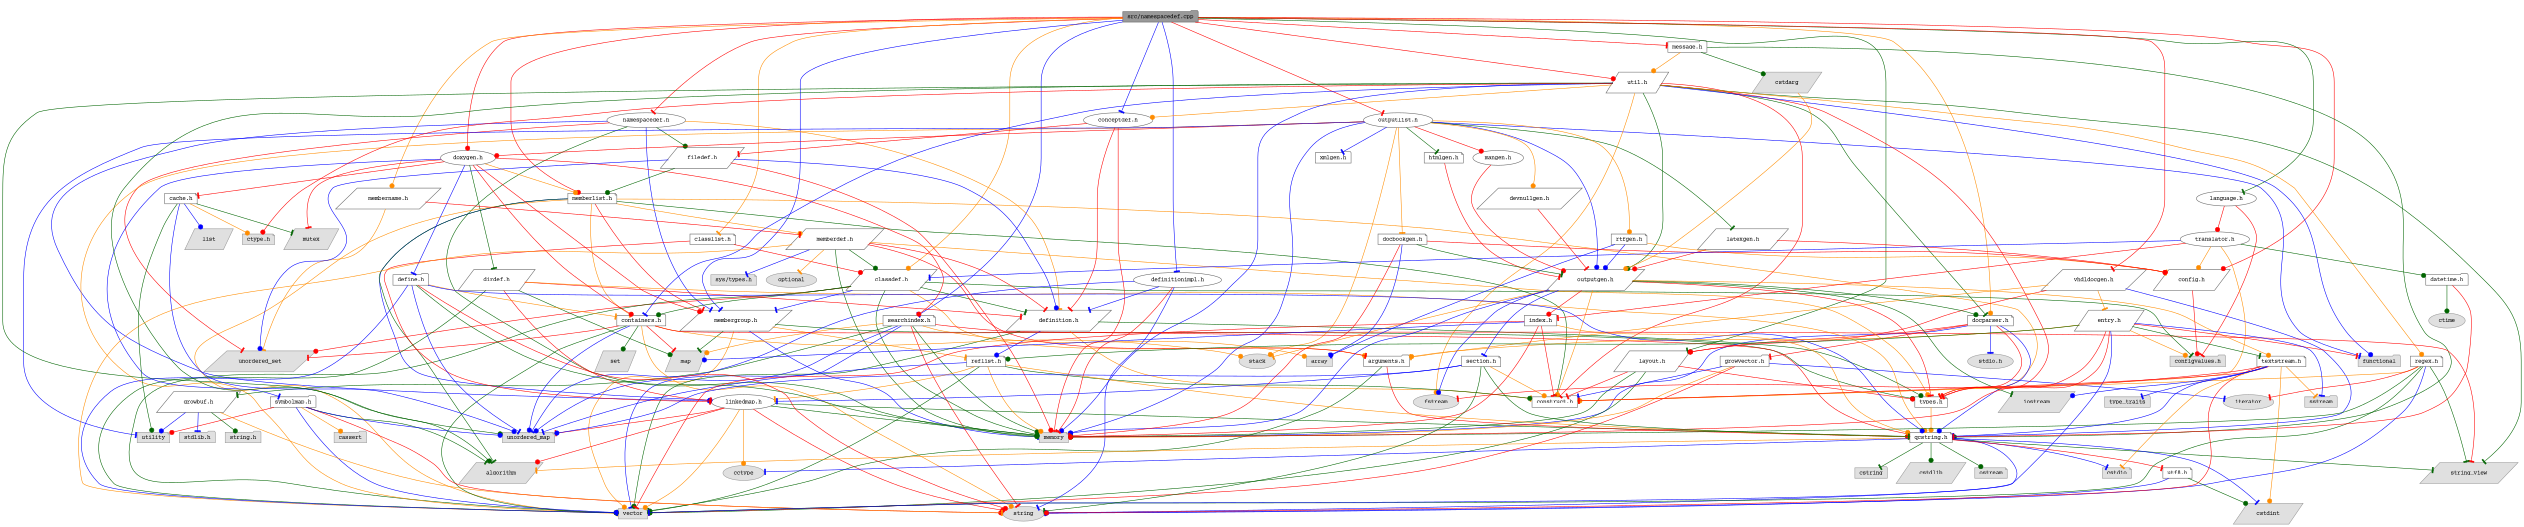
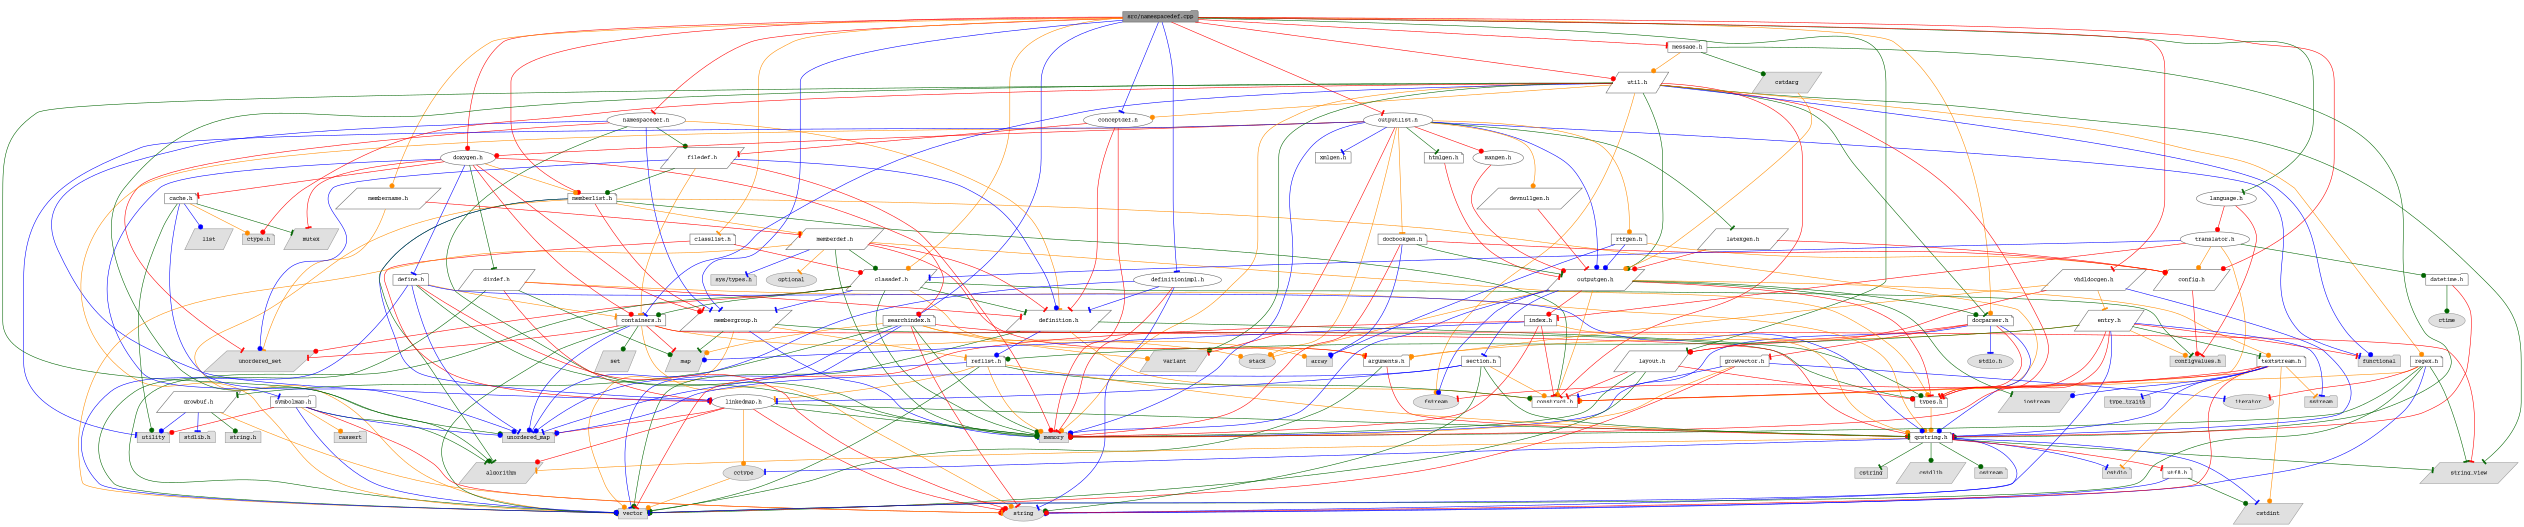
edge "util.h" -> "memory": color blue -> darkorange
edge "memberlist.h" -> "containers.h": now "filedef.h" -> "containers.h"
node "variant": added
edge "linkedmap.h" -> "vector": now "cctype" -> "vector"
edge "section.h" -> "string": arrowhead tee -> dot
